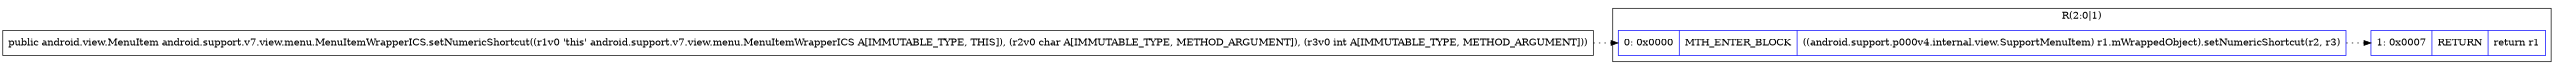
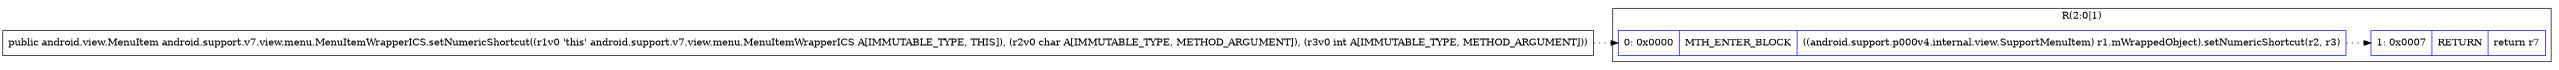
node "1: 0x0007": text "return r1" -> "return r7"
